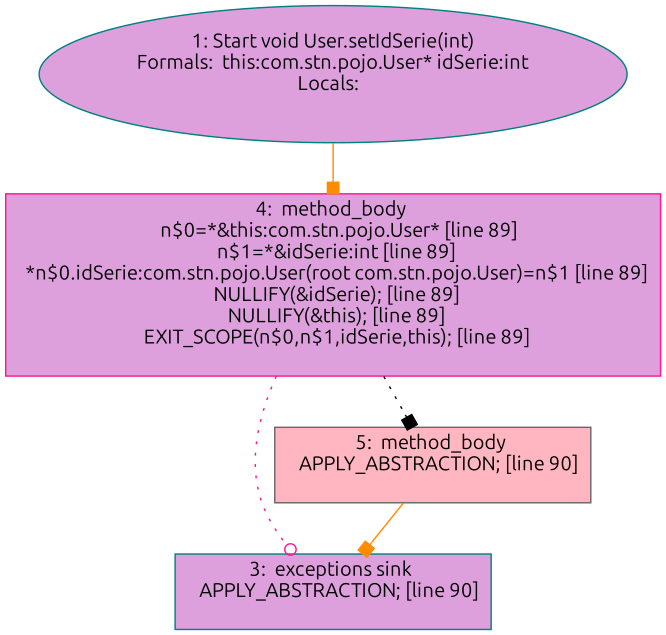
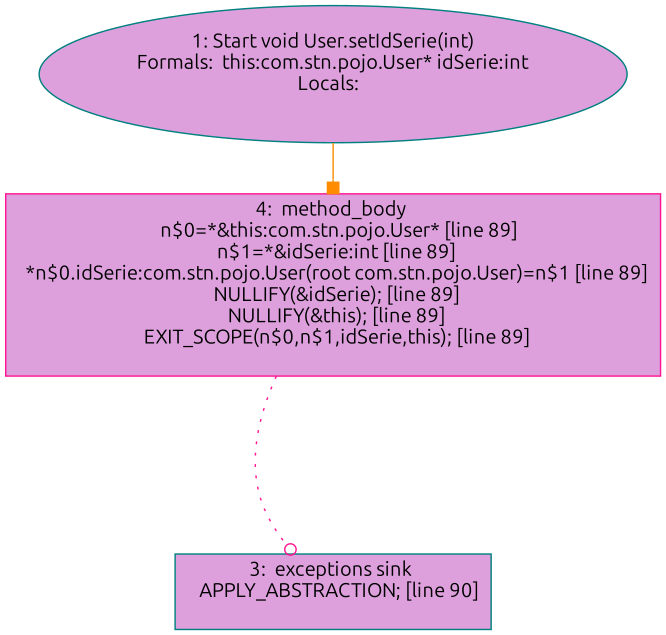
node "5:  method_body APPLY_ABSTRACTION; [line 90]": removed
